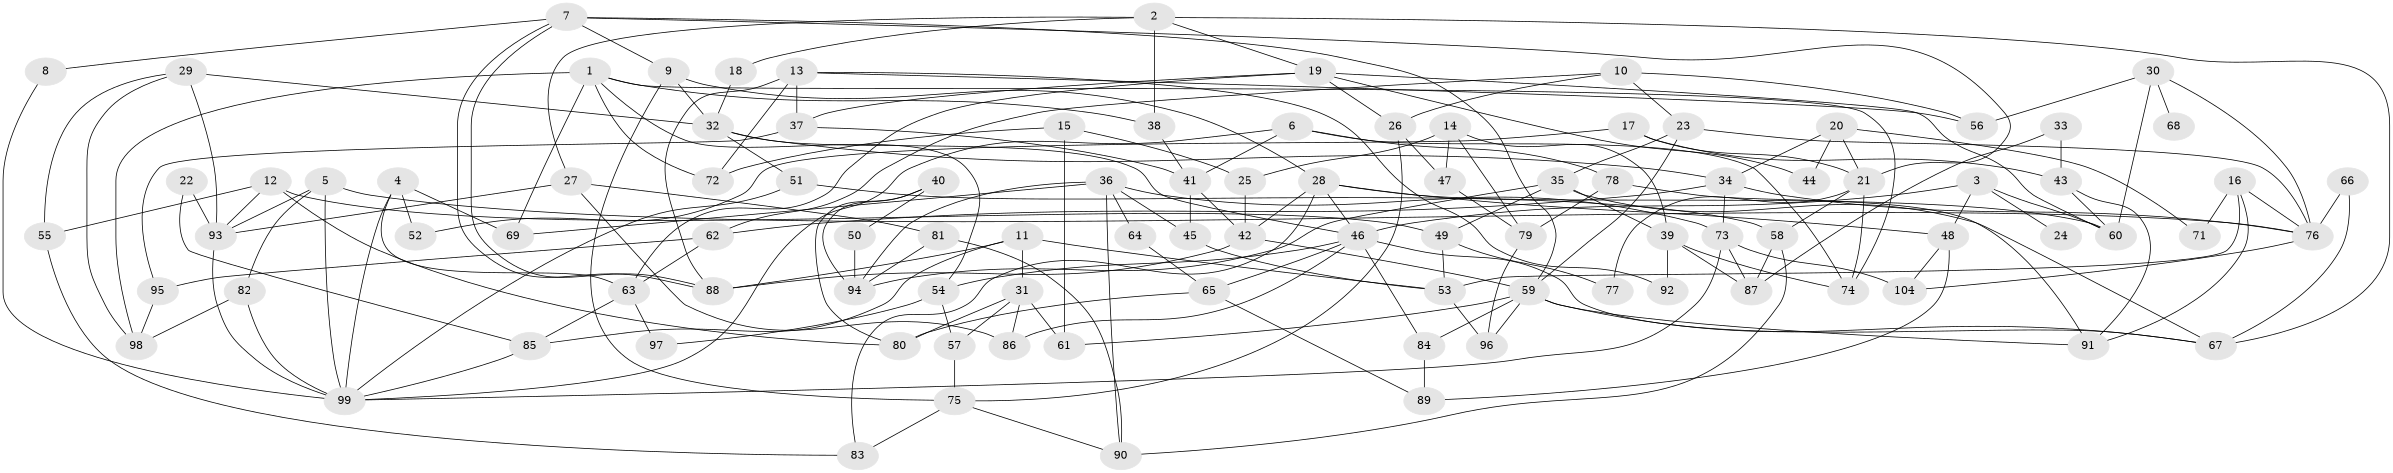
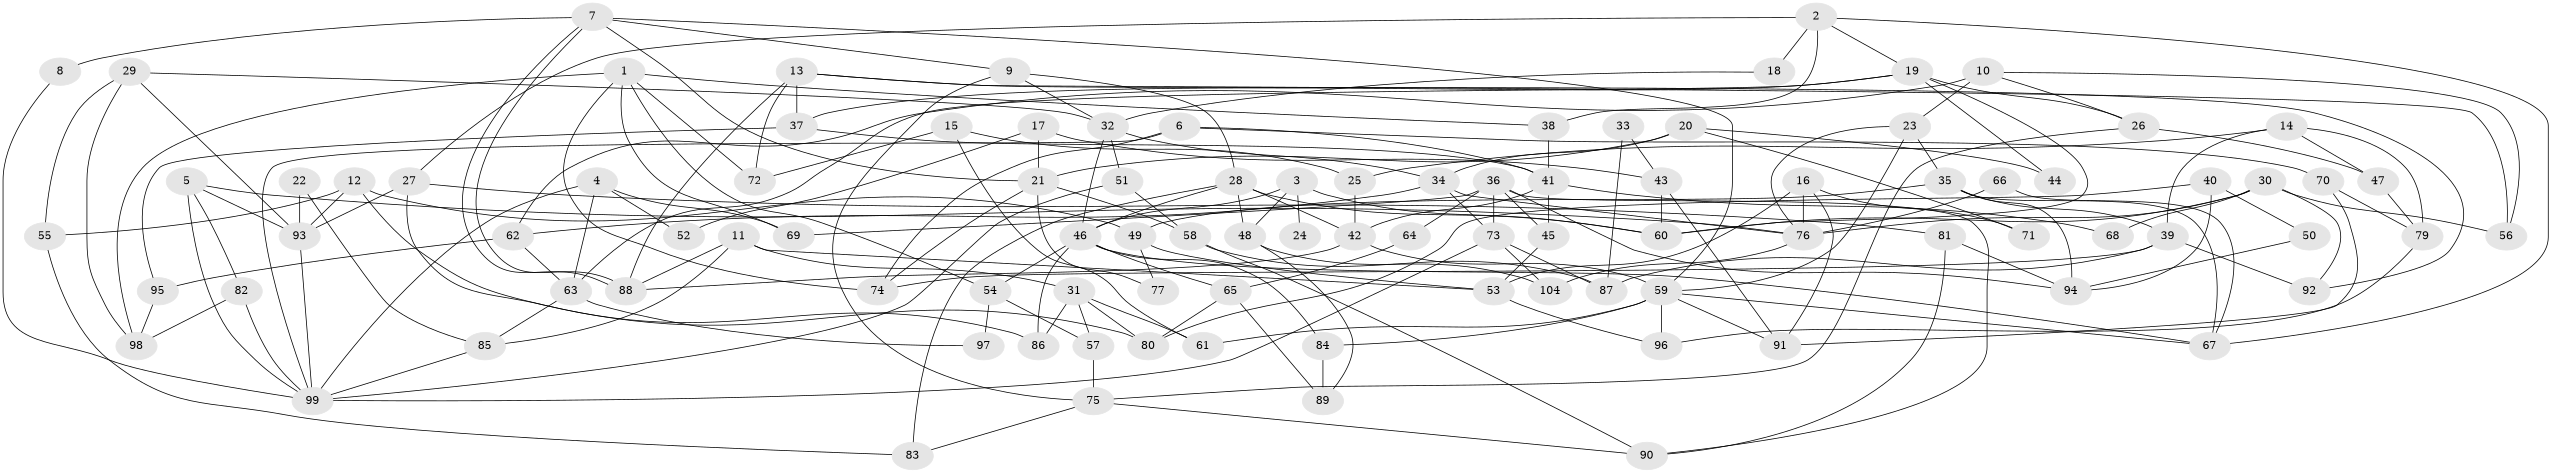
node "78": label "78" -> "70"
edge "41" -- "68": added
edge "30" -- "92": added
